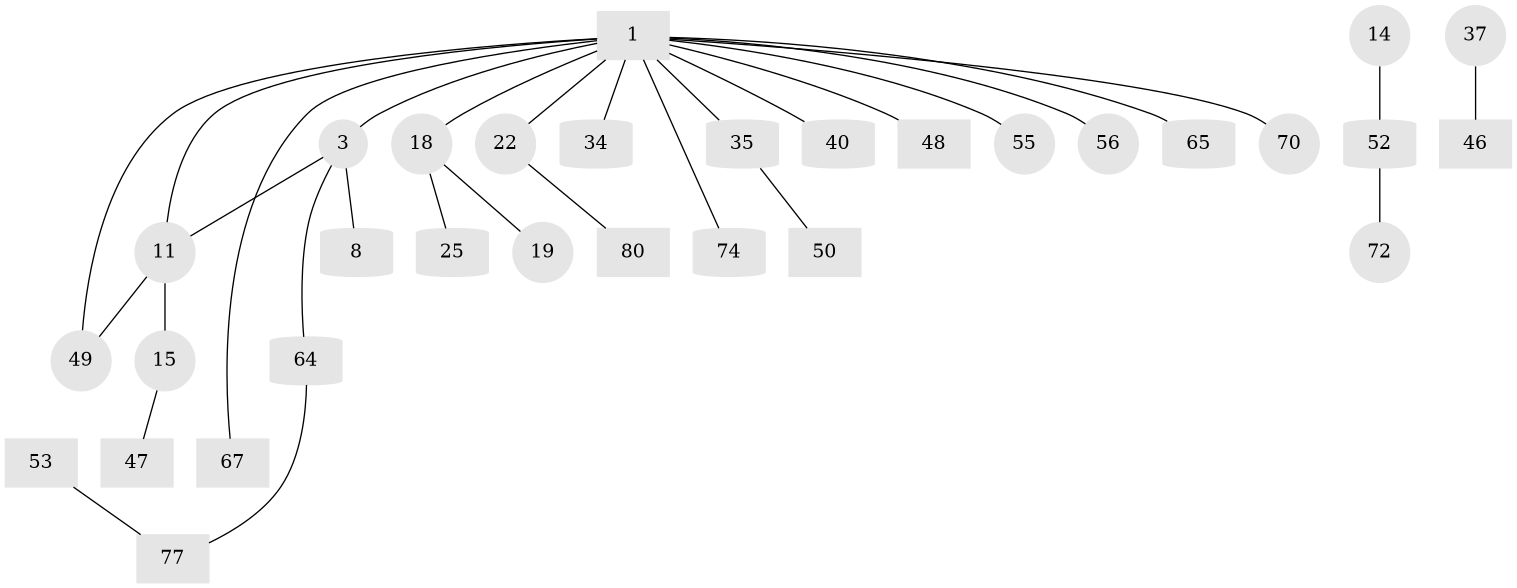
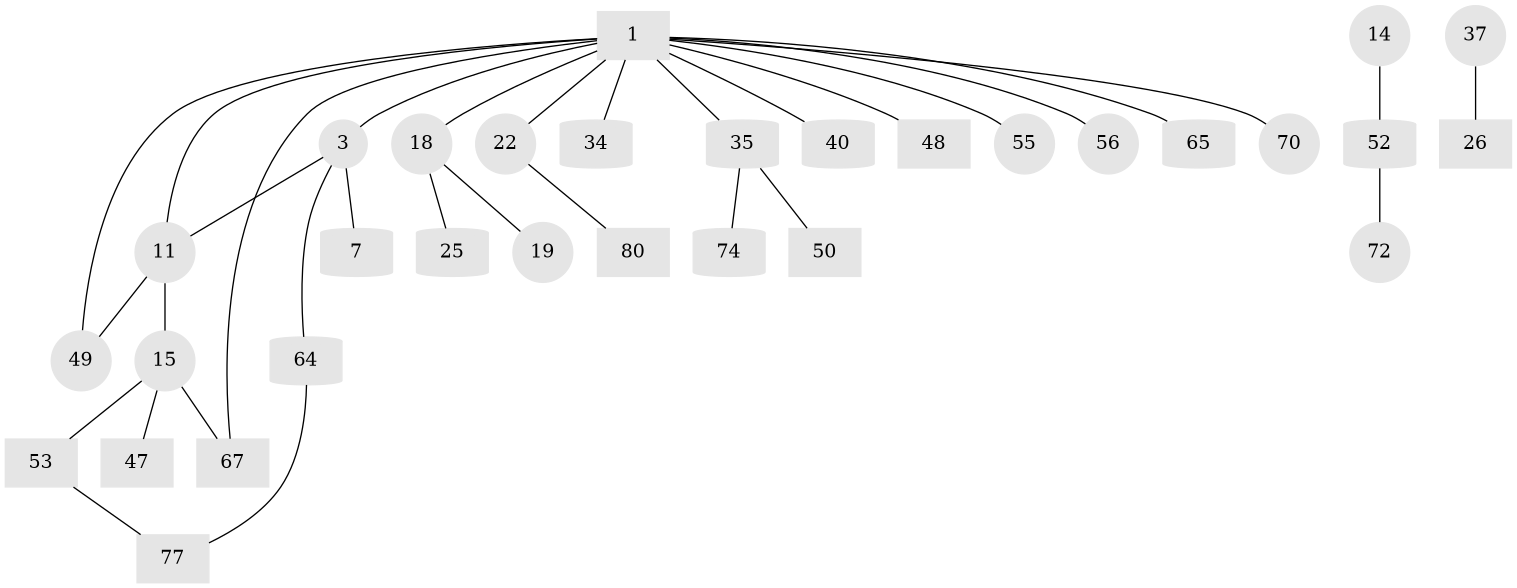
edge "1" -- "74": now "35" -- "74"
node "46": label "46" -> "26"
node "8": label "8" -> "7"
edge "15" -- "53": added
edge "15" -- "67": added
